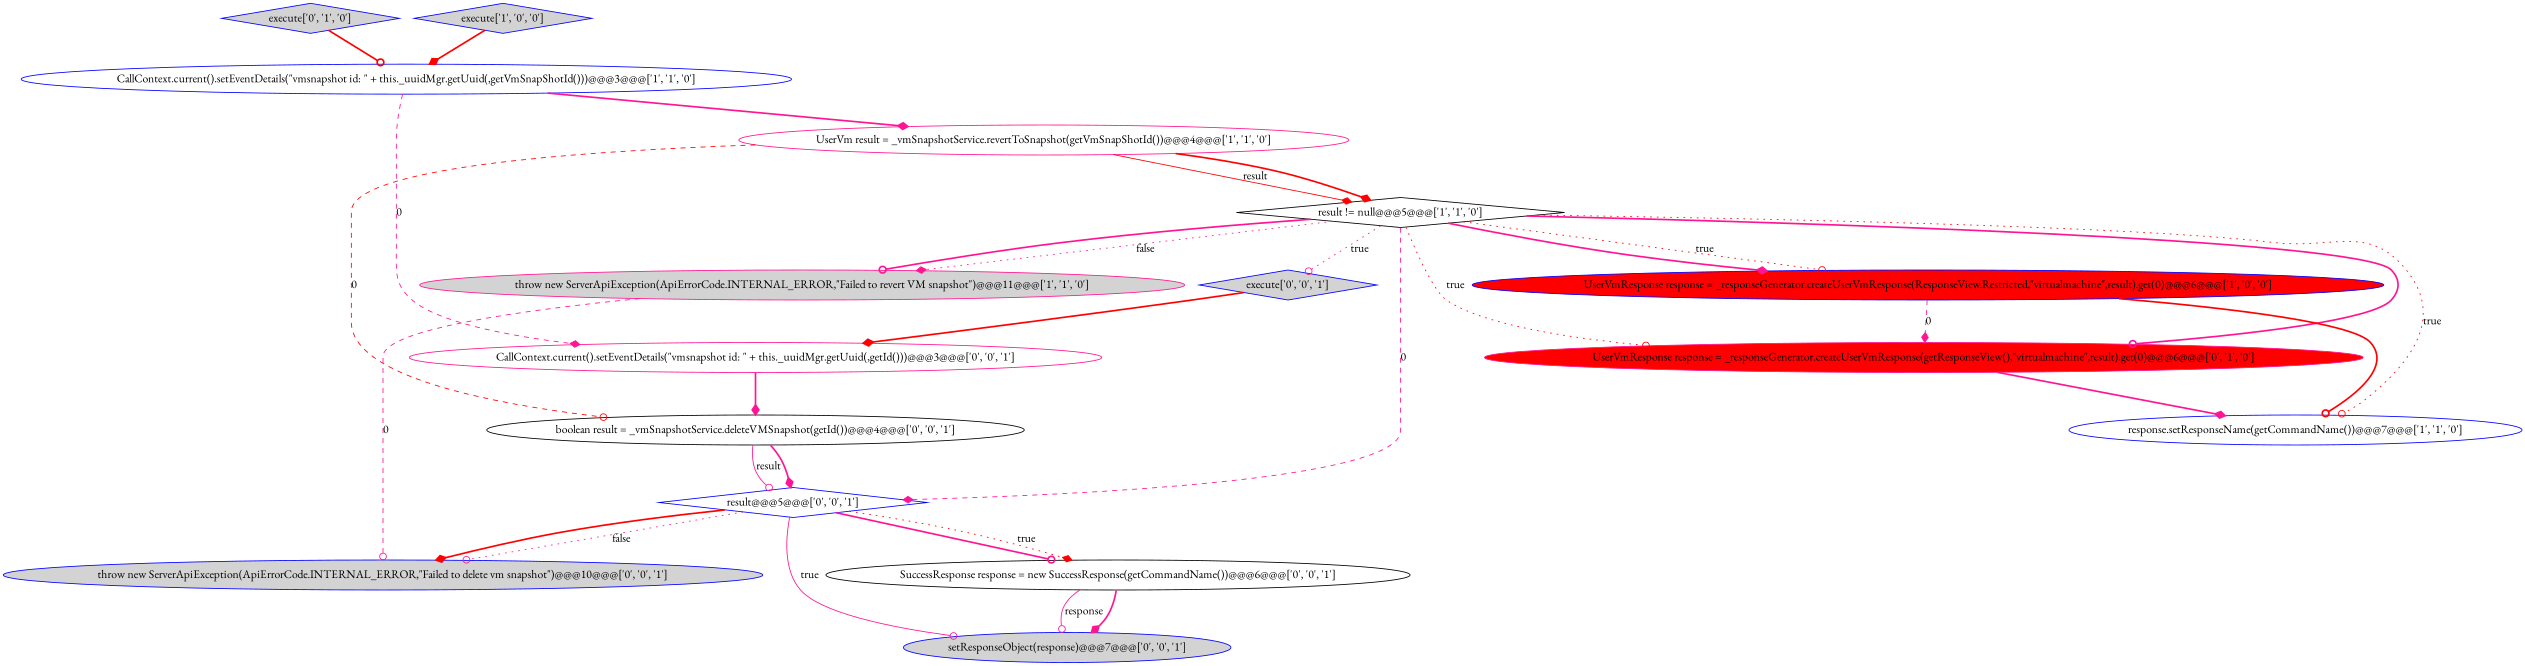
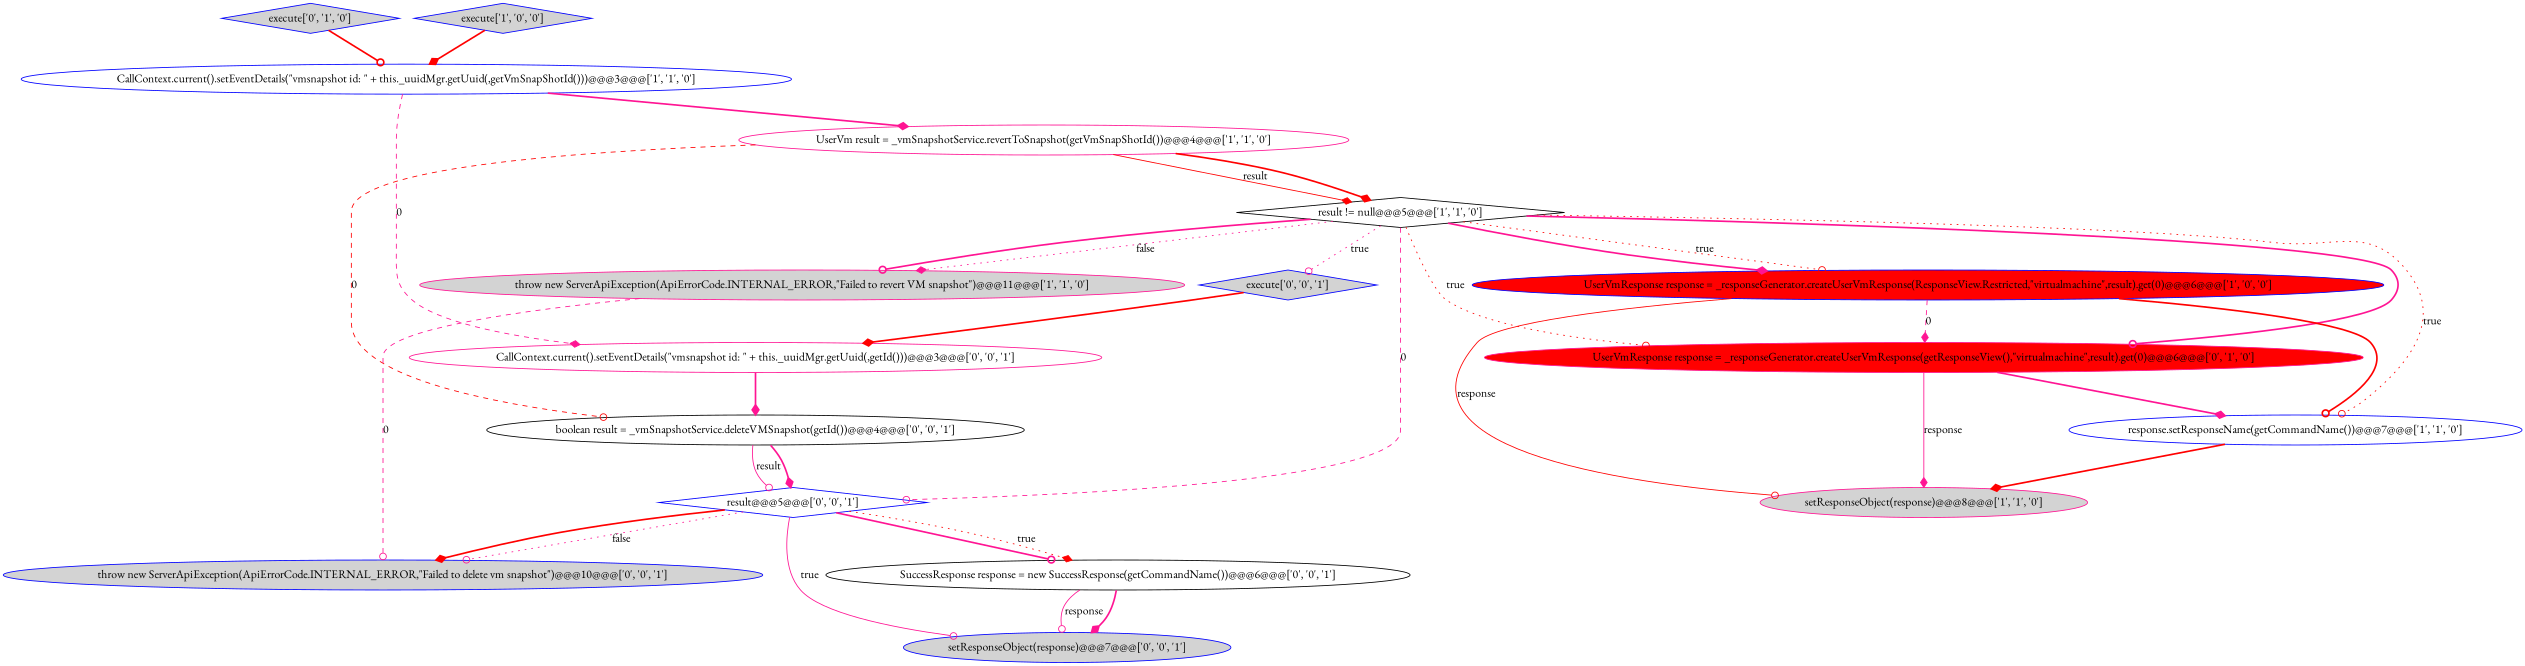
edge "result != null@@@5@@@['1', '1', '0']" -> "result@@@5@@@['0', '0', '1']": arrowhead diamond -> odot
node "setResponseObject(response)@@@8@@@['1', '1', '0']": added
